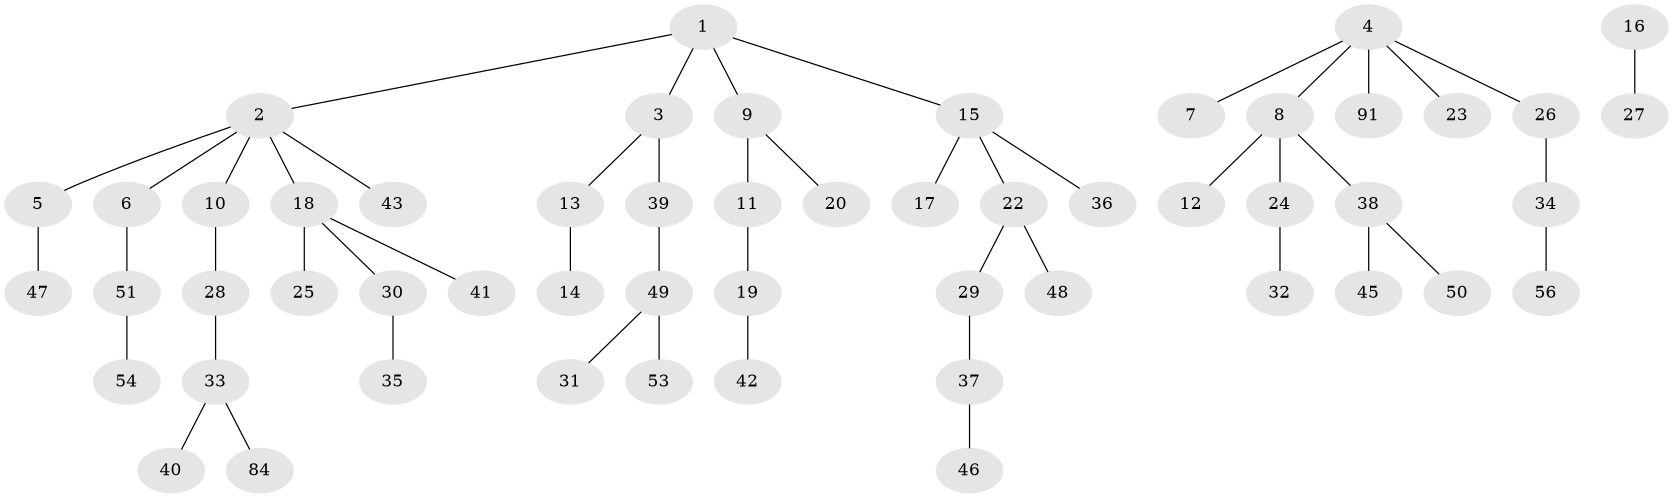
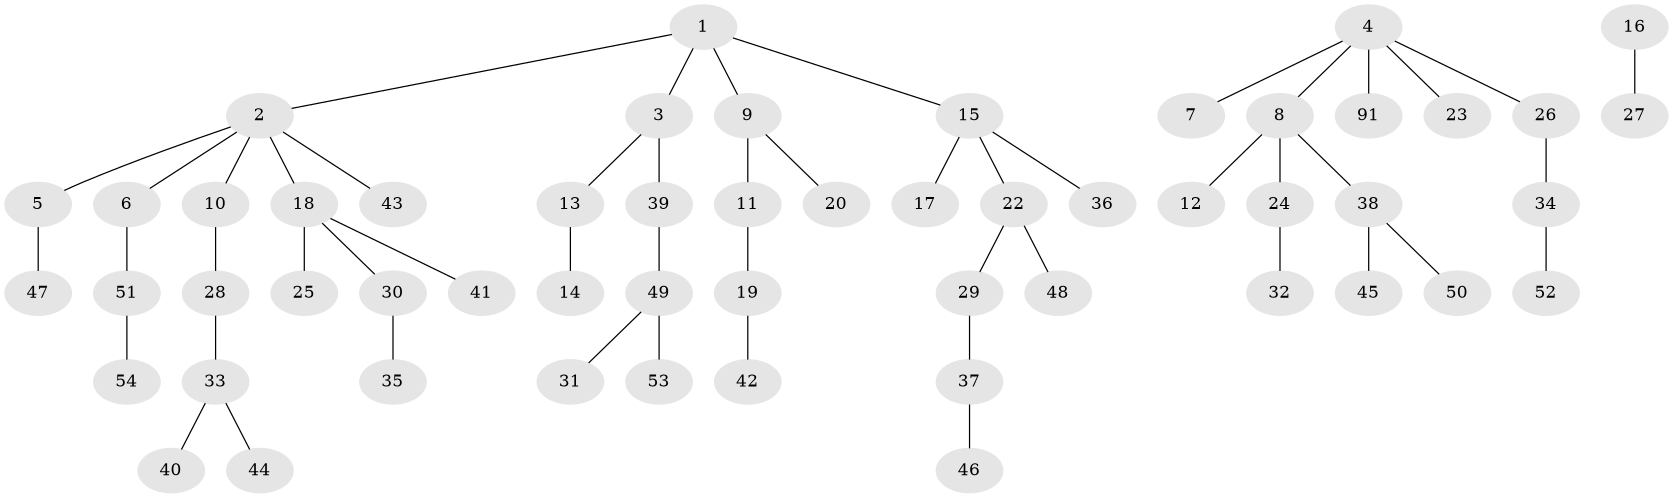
node "56": label "56" -> "52"
node "84": label "84" -> "44"
